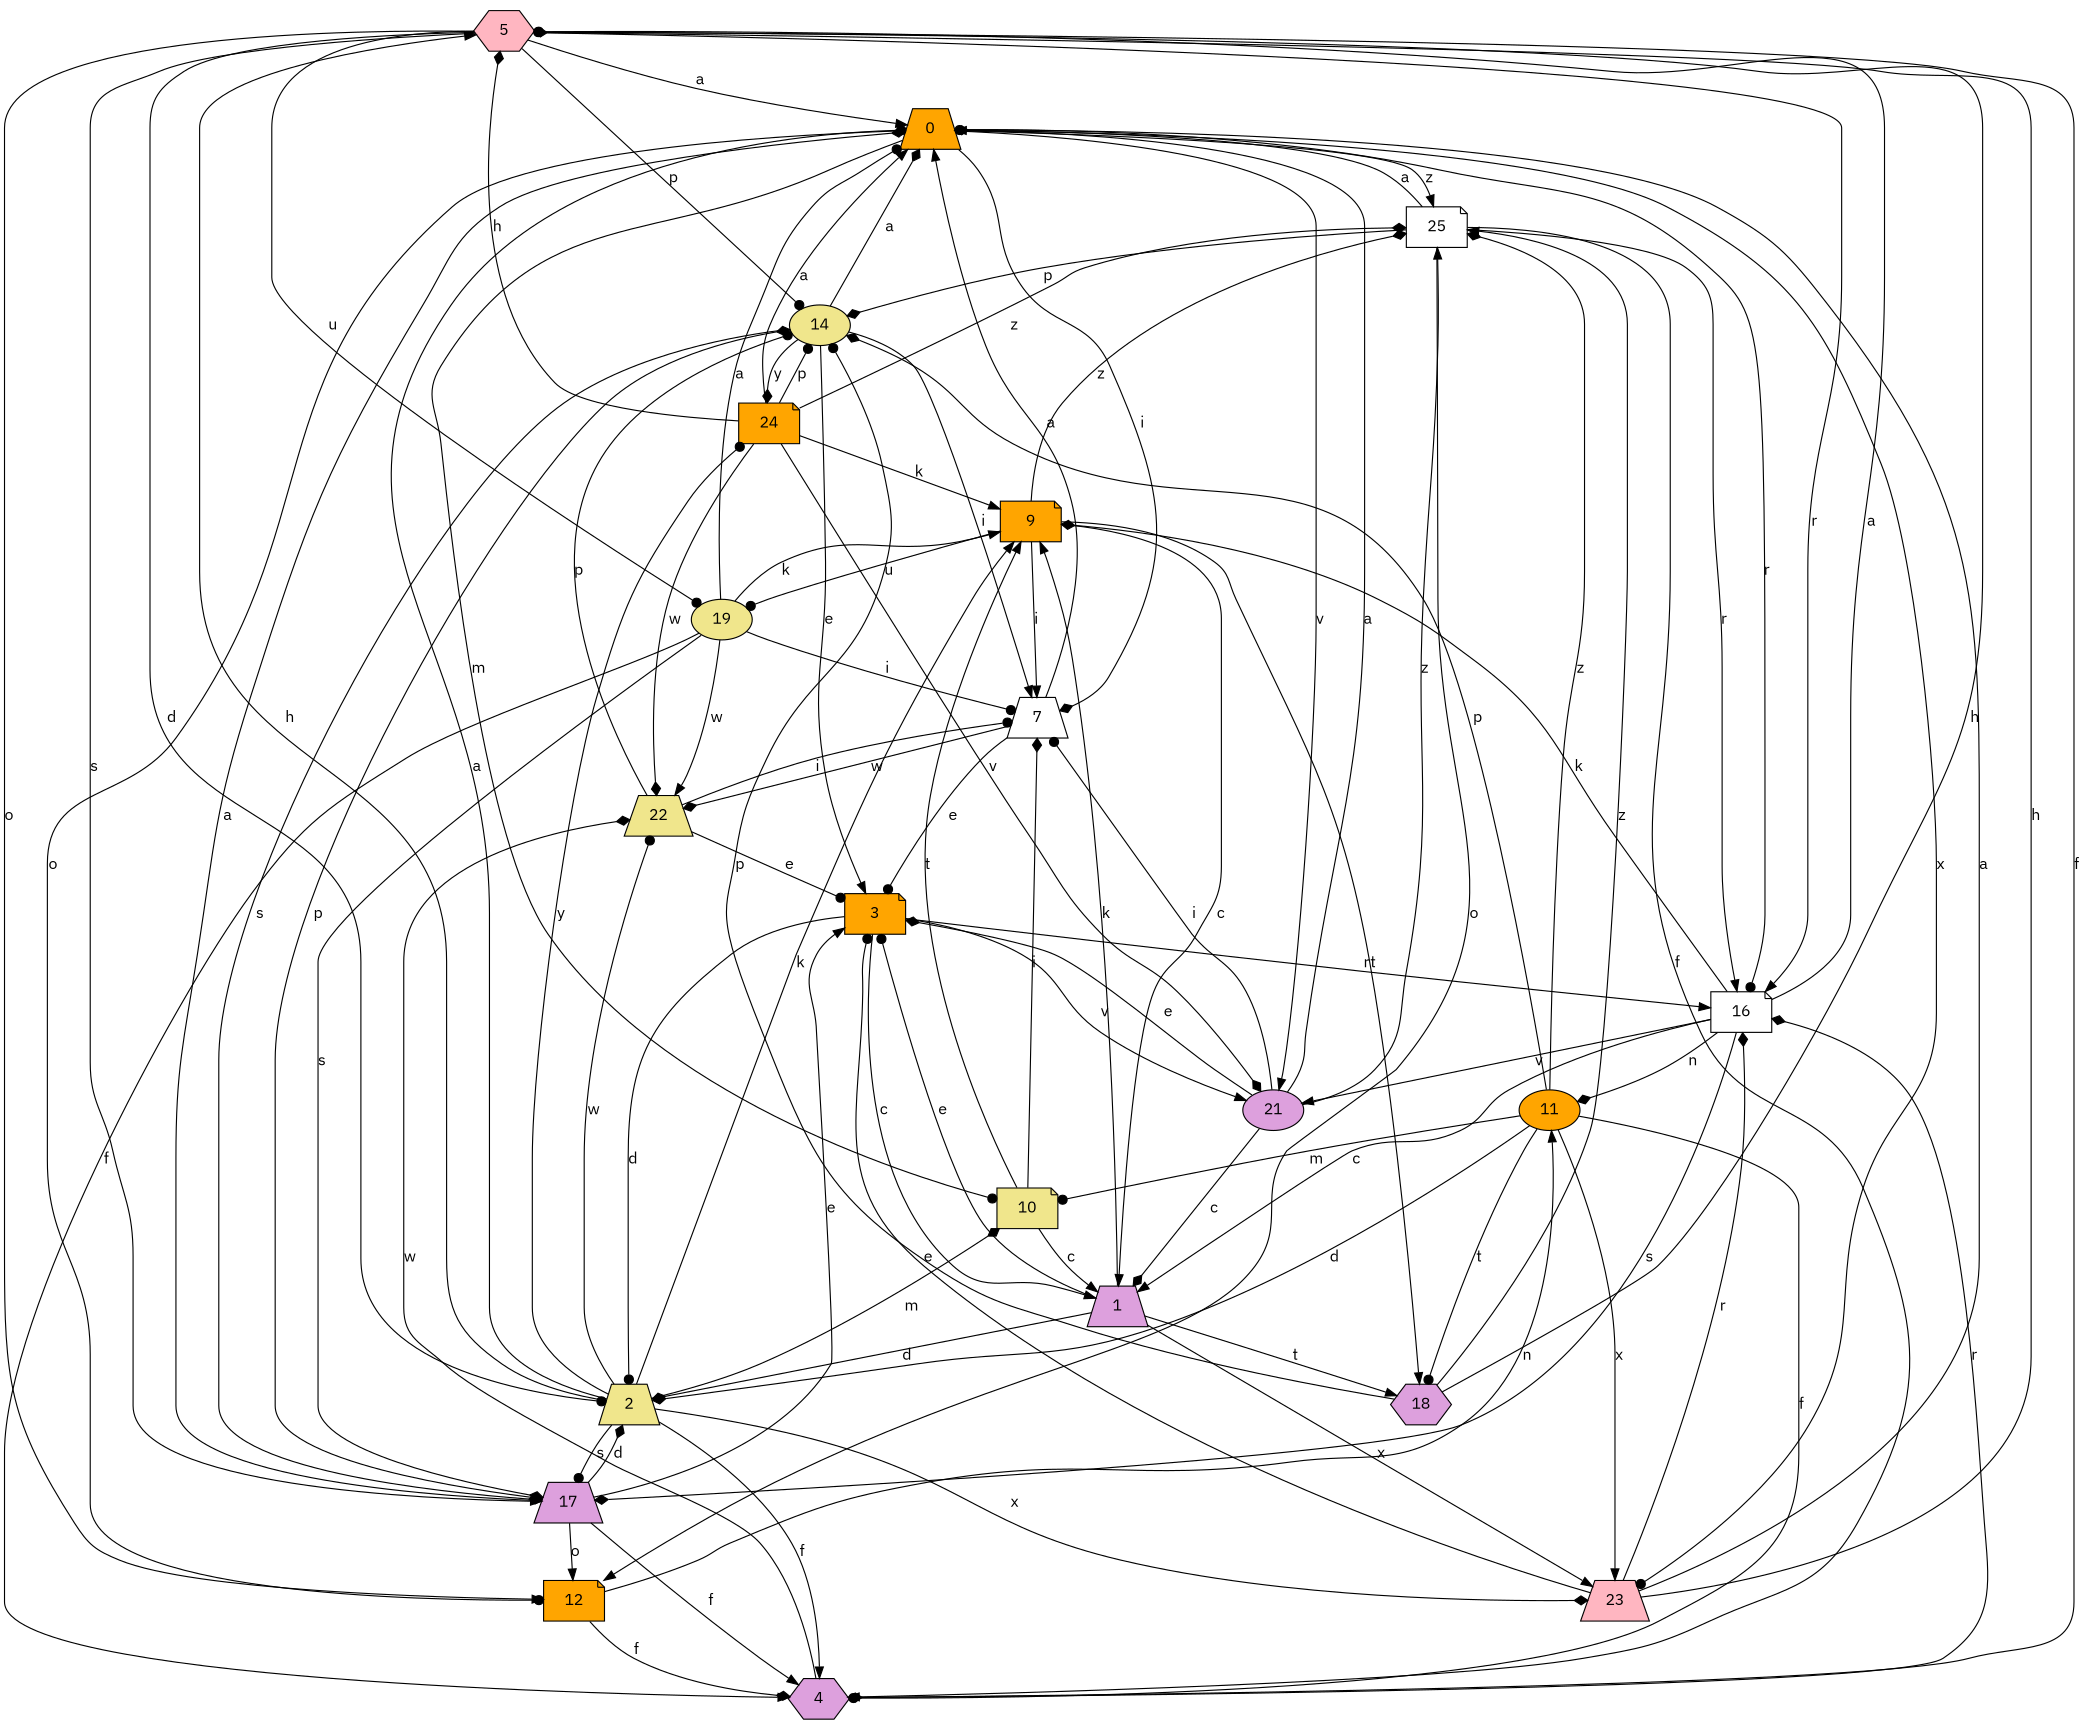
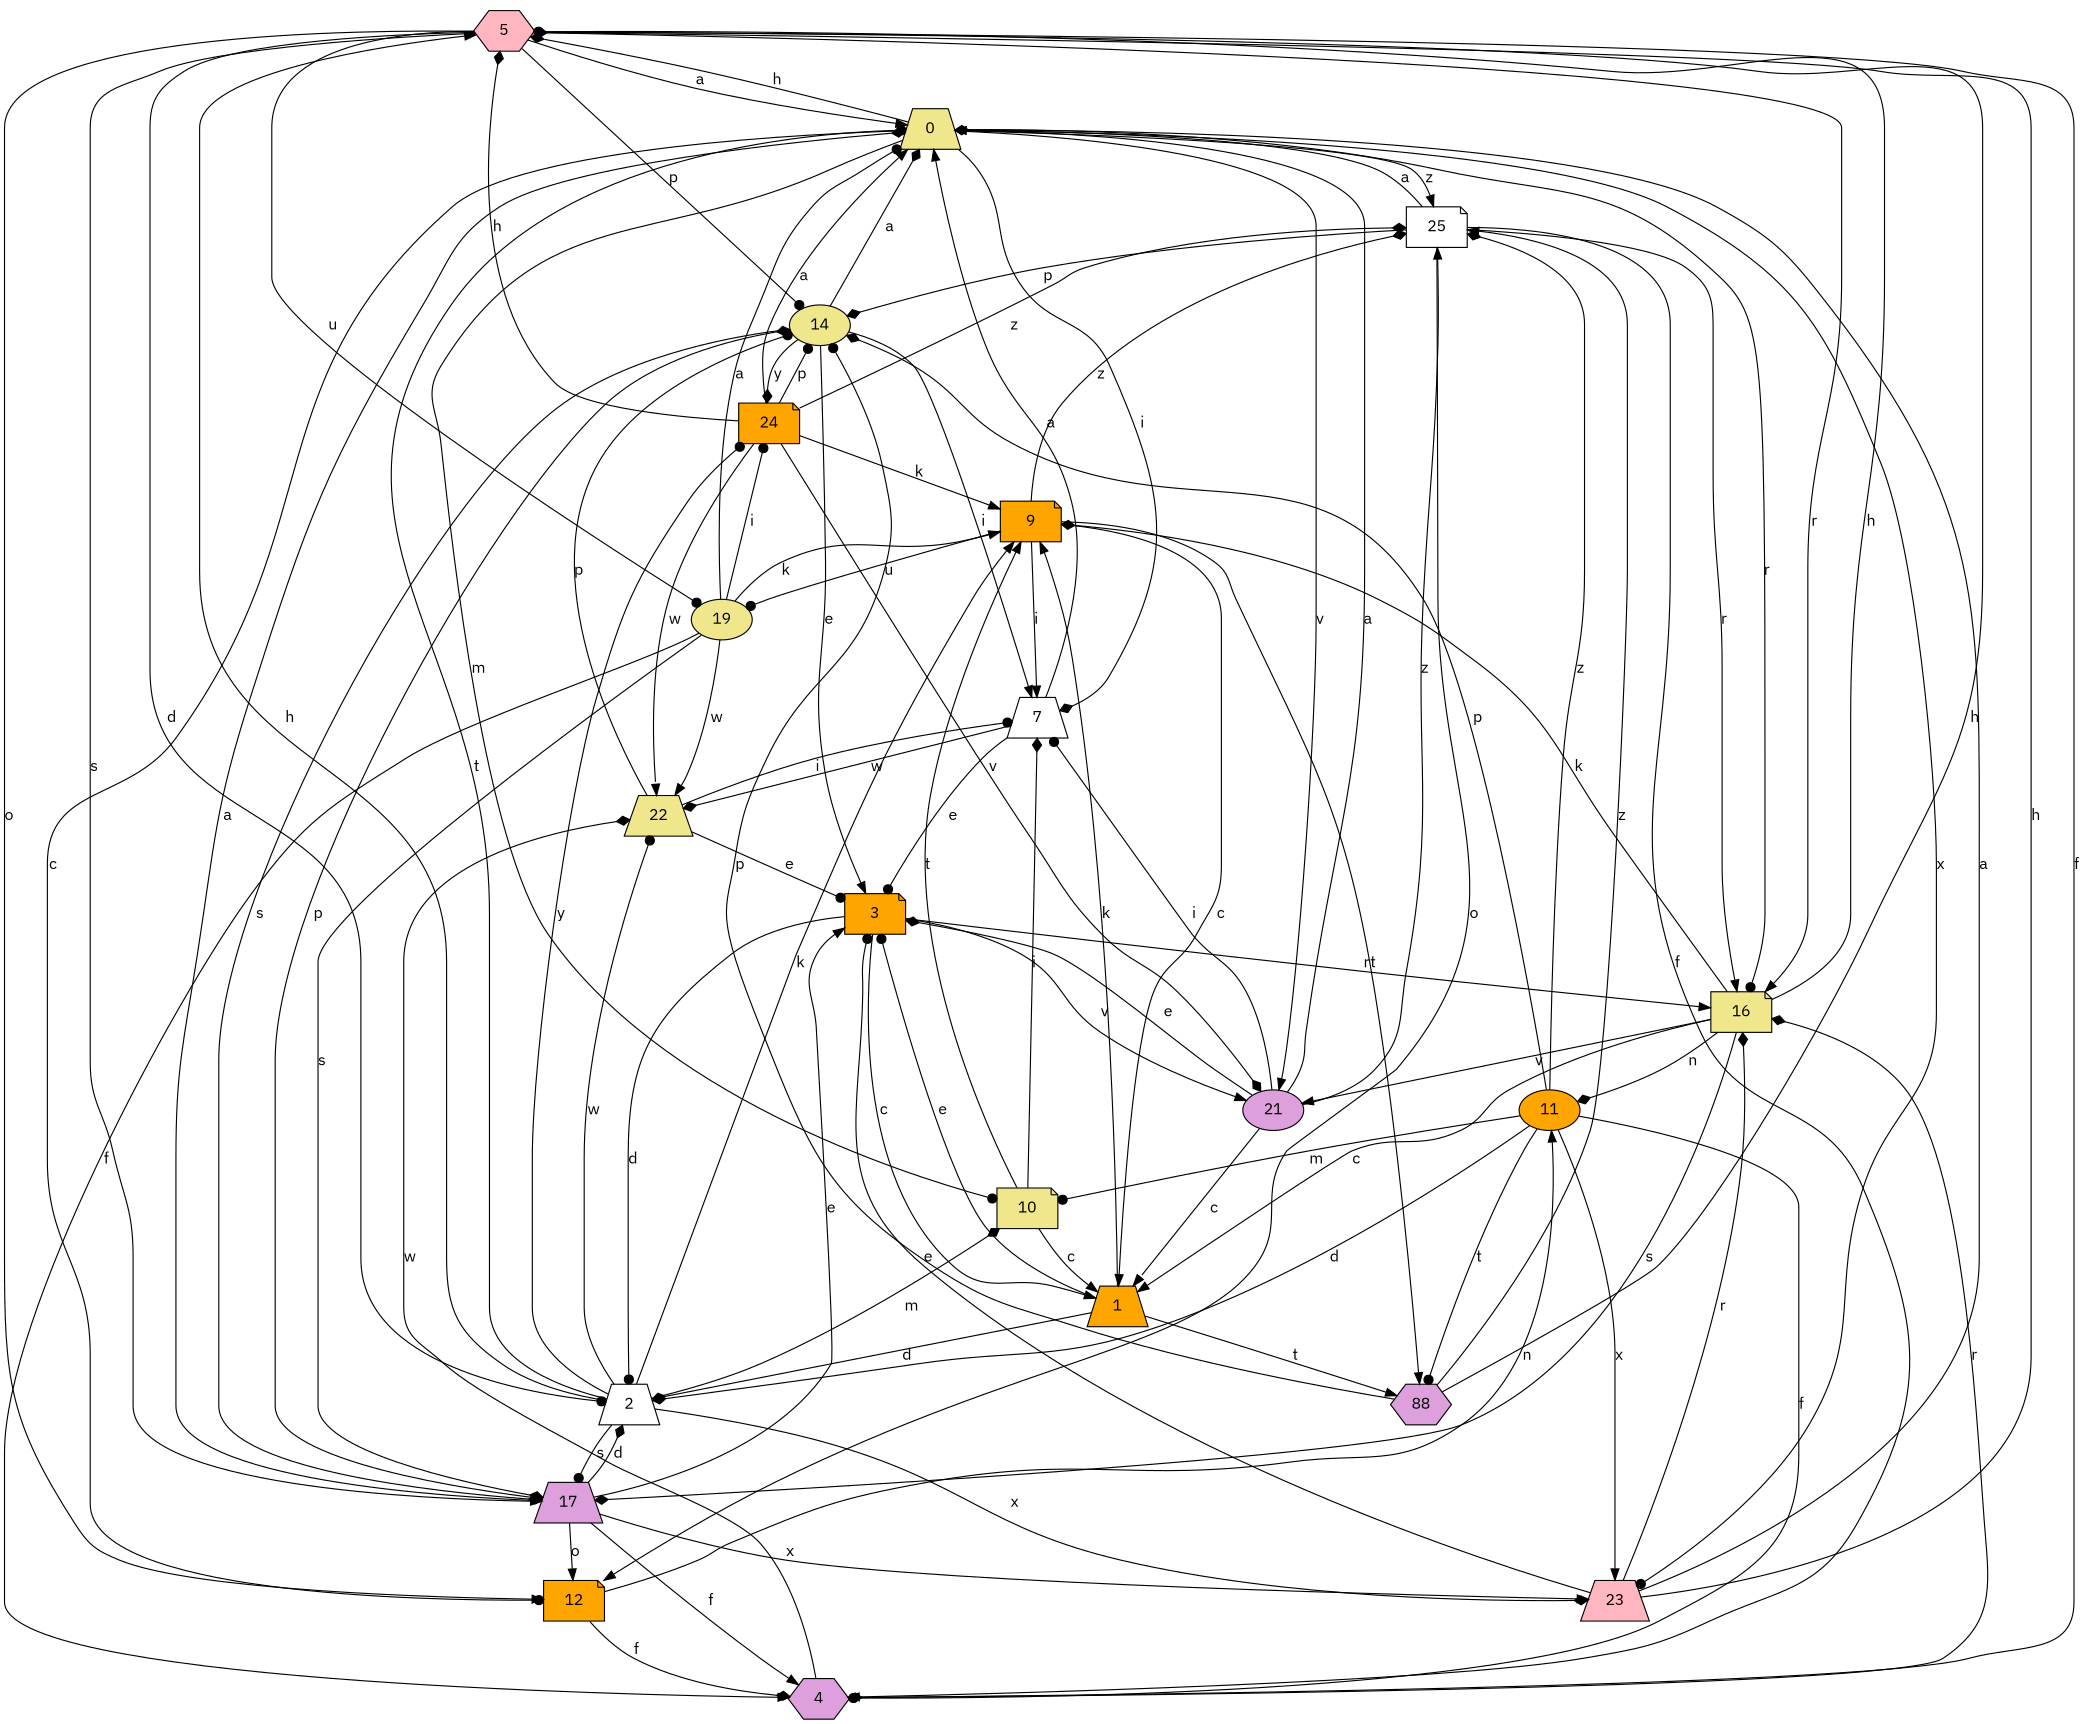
edge "0" -> "5": added, label "h"
node "0": fillcolor orange -> khaki
edge "16" -> "5": label "a" -> "h"
edge "23" -> "0": arrowhead dot -> diamond
edge "24" -> "22": arrowhead diamond -> normal
edge "19" -> "7": now "19" -> "24"
edge "2" -> "0": label "a" -> "t"
edge "0" -> "12": label "o" -> "c"
node "16": fillcolor white -> khaki
edge "21" -> "1": arrowhead diamond -> normal
node "1": fillcolor plum -> orange
node "2": fillcolor khaki -> white
node "18": label "18" -> "88"
edge "1" -> "23": now "17" -> "23"
edge "2" -> "4": removed, label "f"
